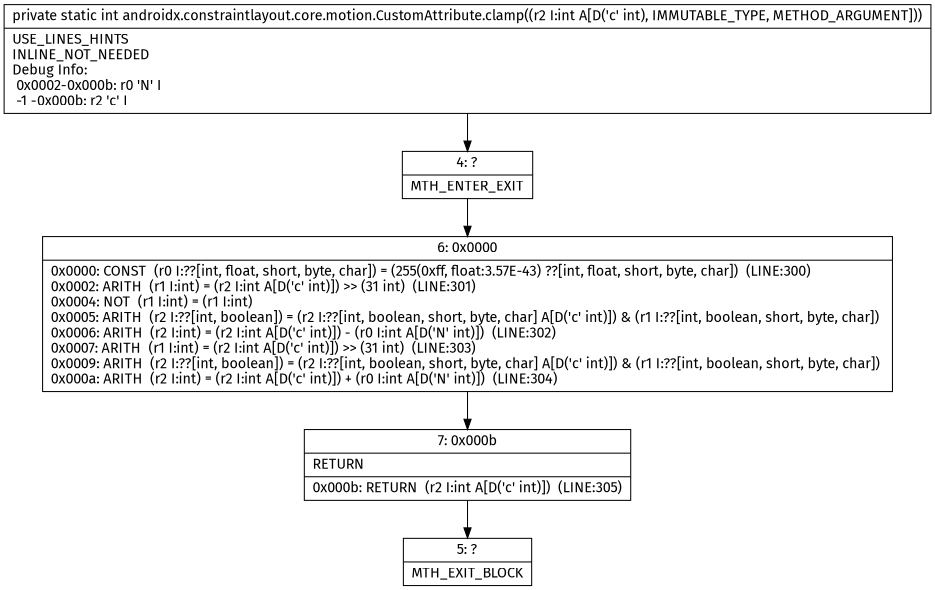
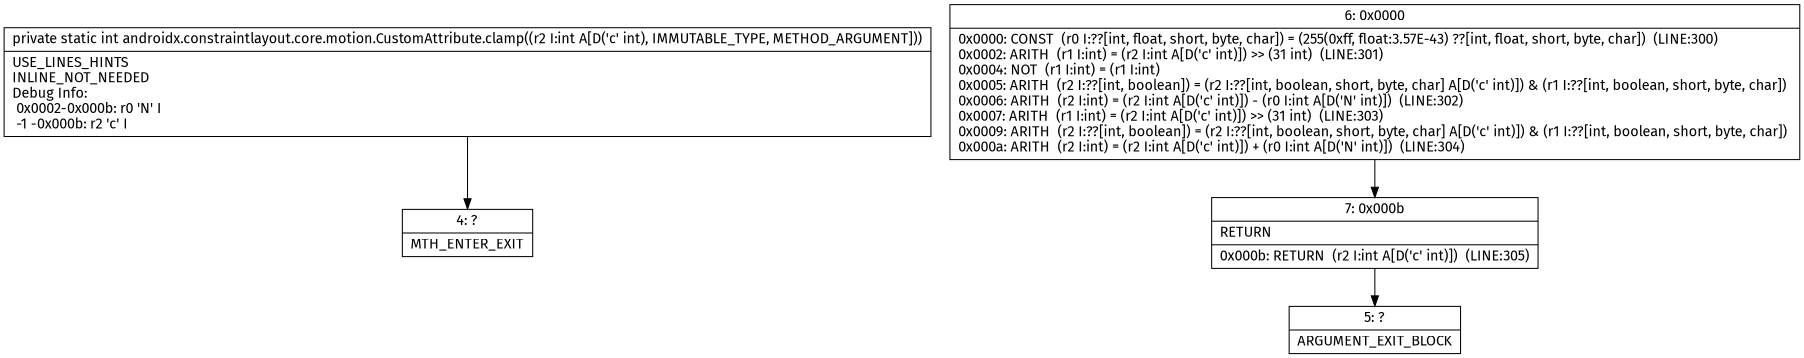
edge "4: ?" -> "6: 0x0000": removed
node "5: ?": text "MTH_EXIT_BLOCK" -> "ARGUMENT_EXIT_BLOCK"
